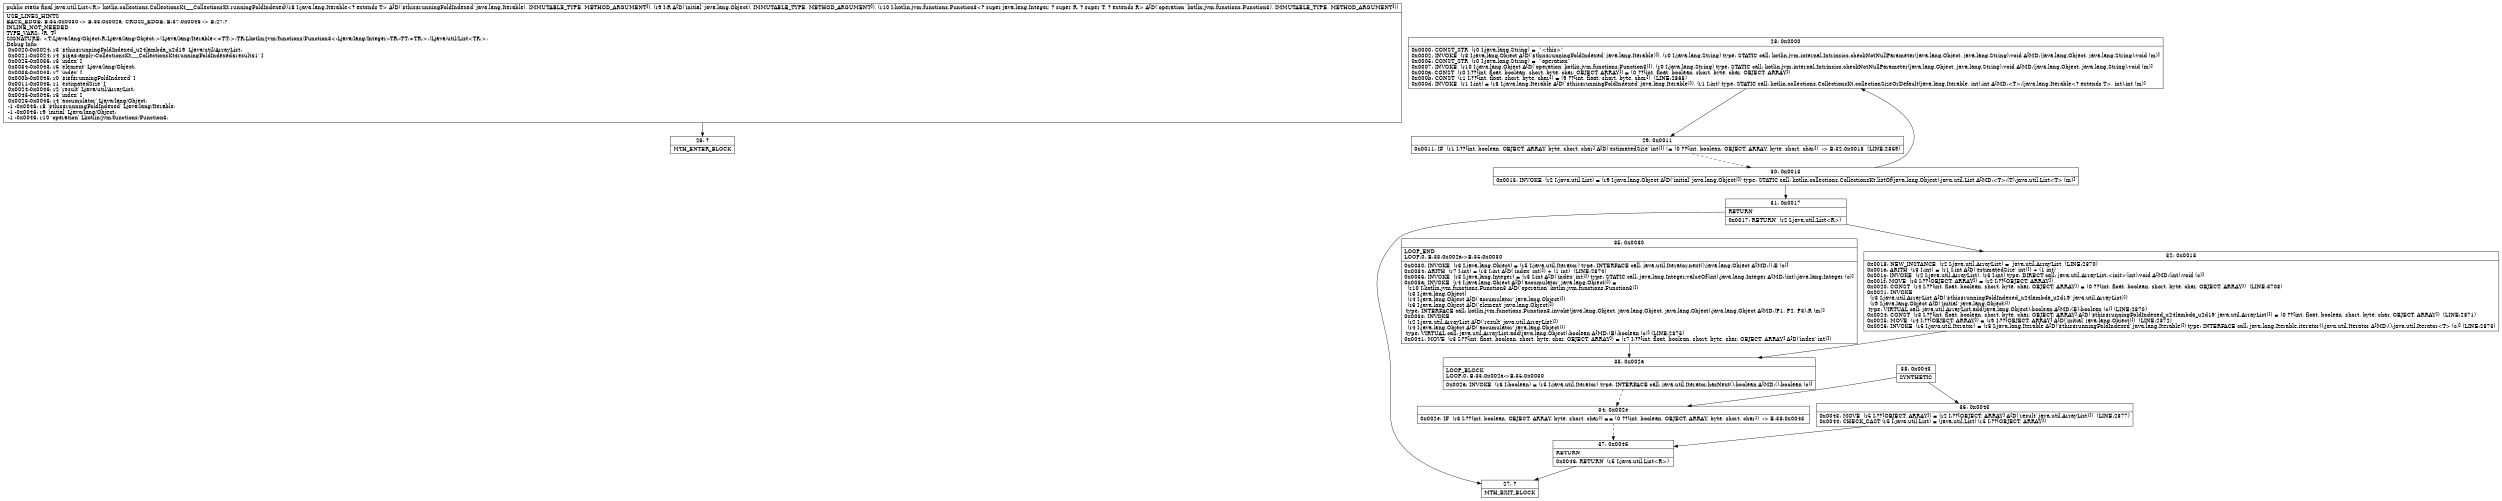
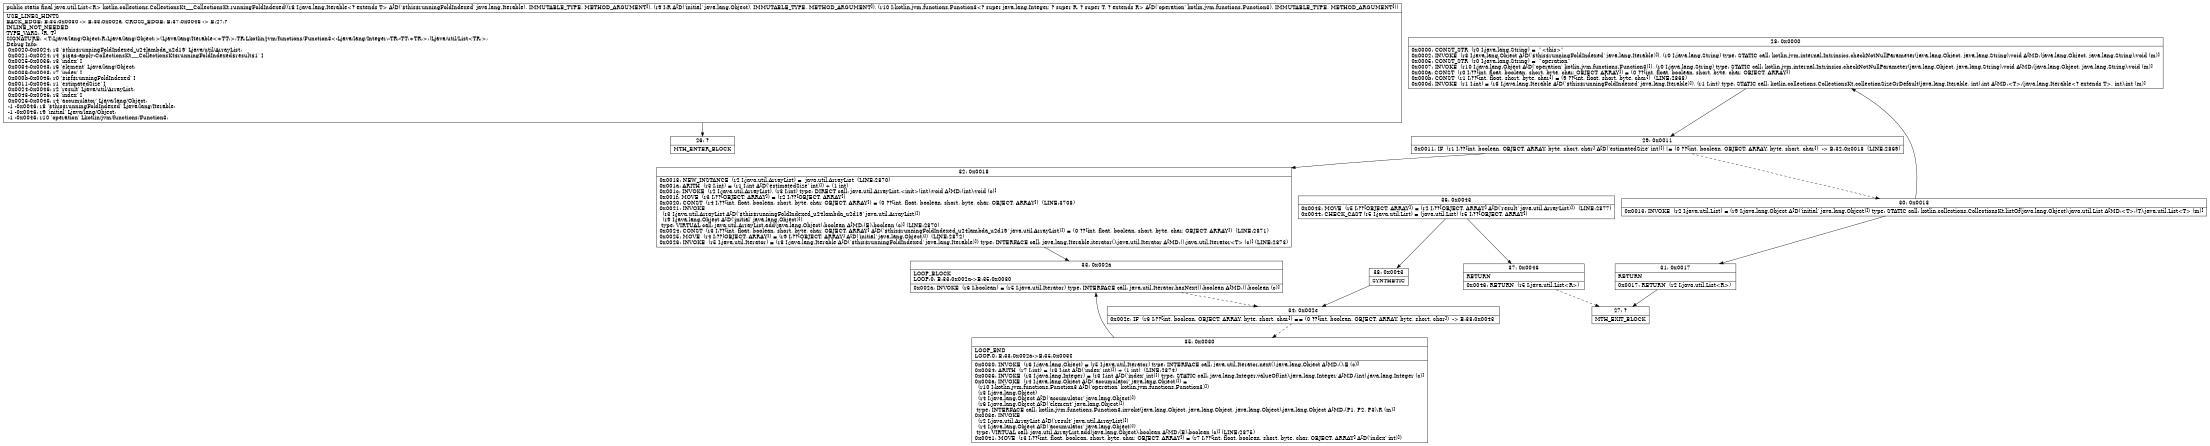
edge "31: 0x0017" -> "32: 0x0018": now "29: 0x0011" -> "32: 0x0018"
edge "38: 0x0043" -> "36: 0x0043": reversed
edge "34: 0x002e" -> "37: 0x0046": now "34: 0x002e" -> "35: 0x0030"
edge "37: 0x0046" -> "27: ?": style solid -> dashed
